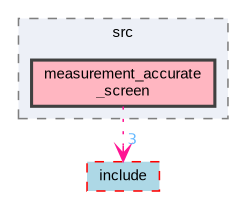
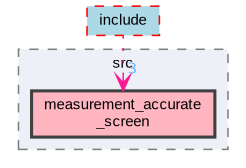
edge "measurement_accurate _screen" -> "include": reversed
